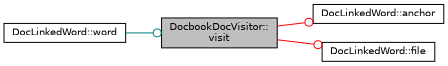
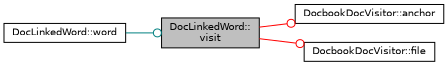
node "DocLinkedWord::anchor": label "DocLinkedWord::anchor" -> "DocbookDocVisitor::anchor"
node "DocbookDocVisitor:: visit": label "DocbookDocVisitor:: visit" -> "DocLinkedWord:: visit"
node "DocLinkedWord::file": label "DocLinkedWord::file" -> "DocbookDocVisitor::file"
